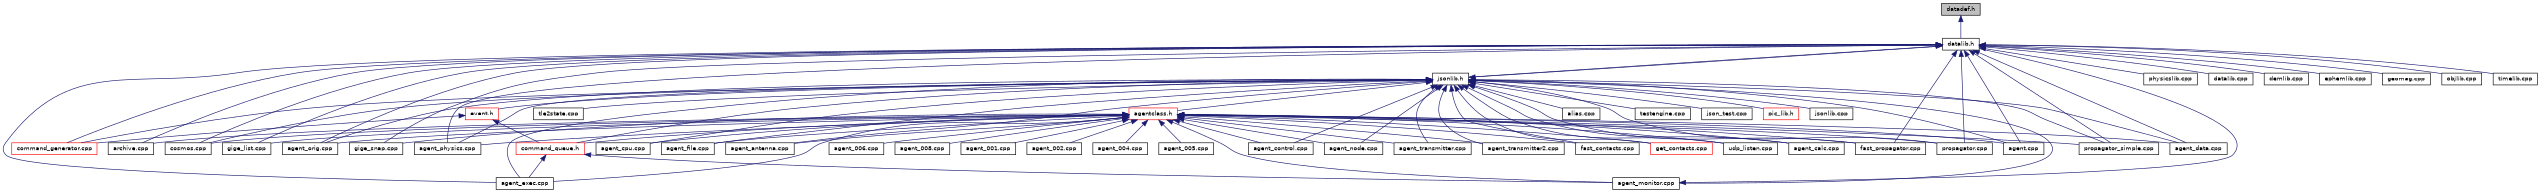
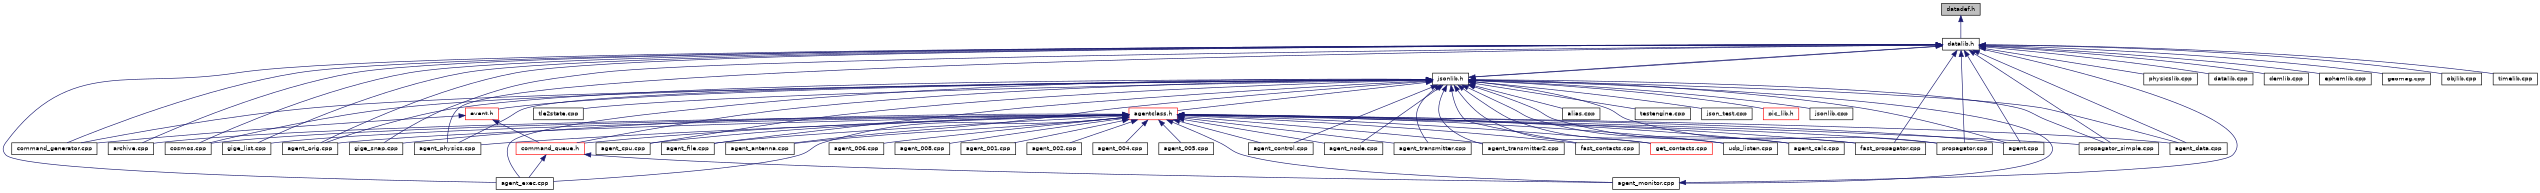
node "command_generator.cpp": color red -> black
